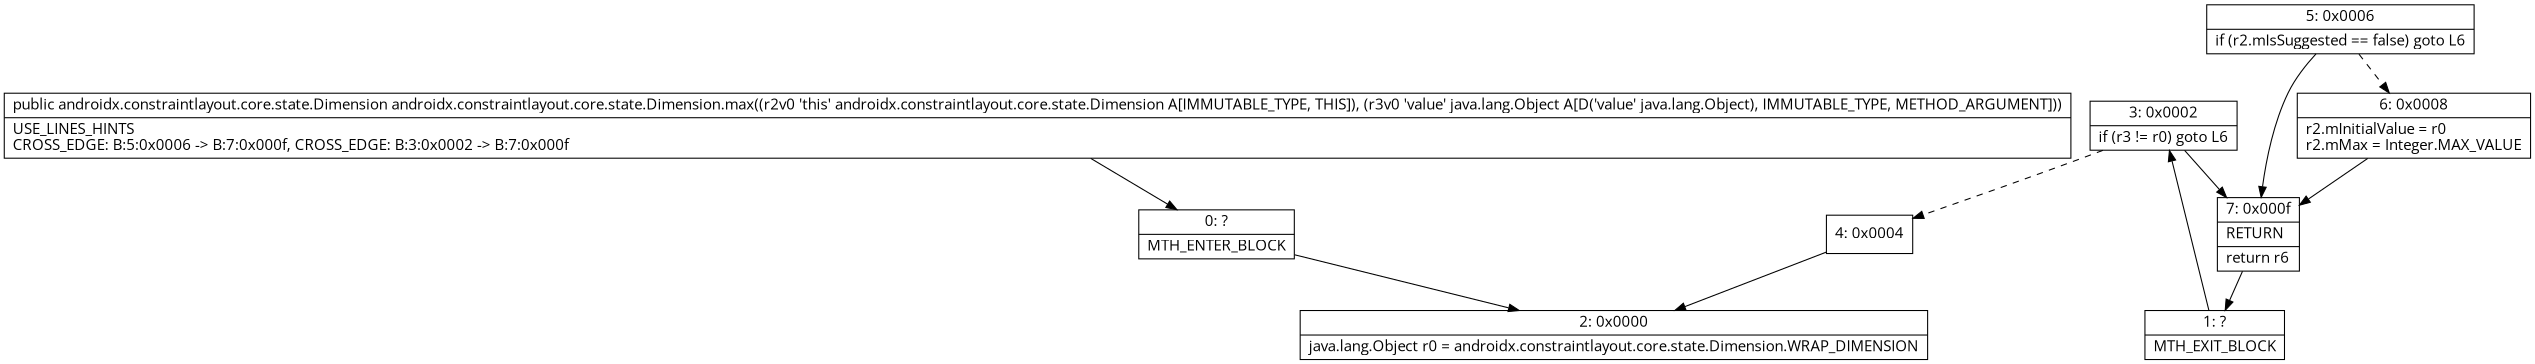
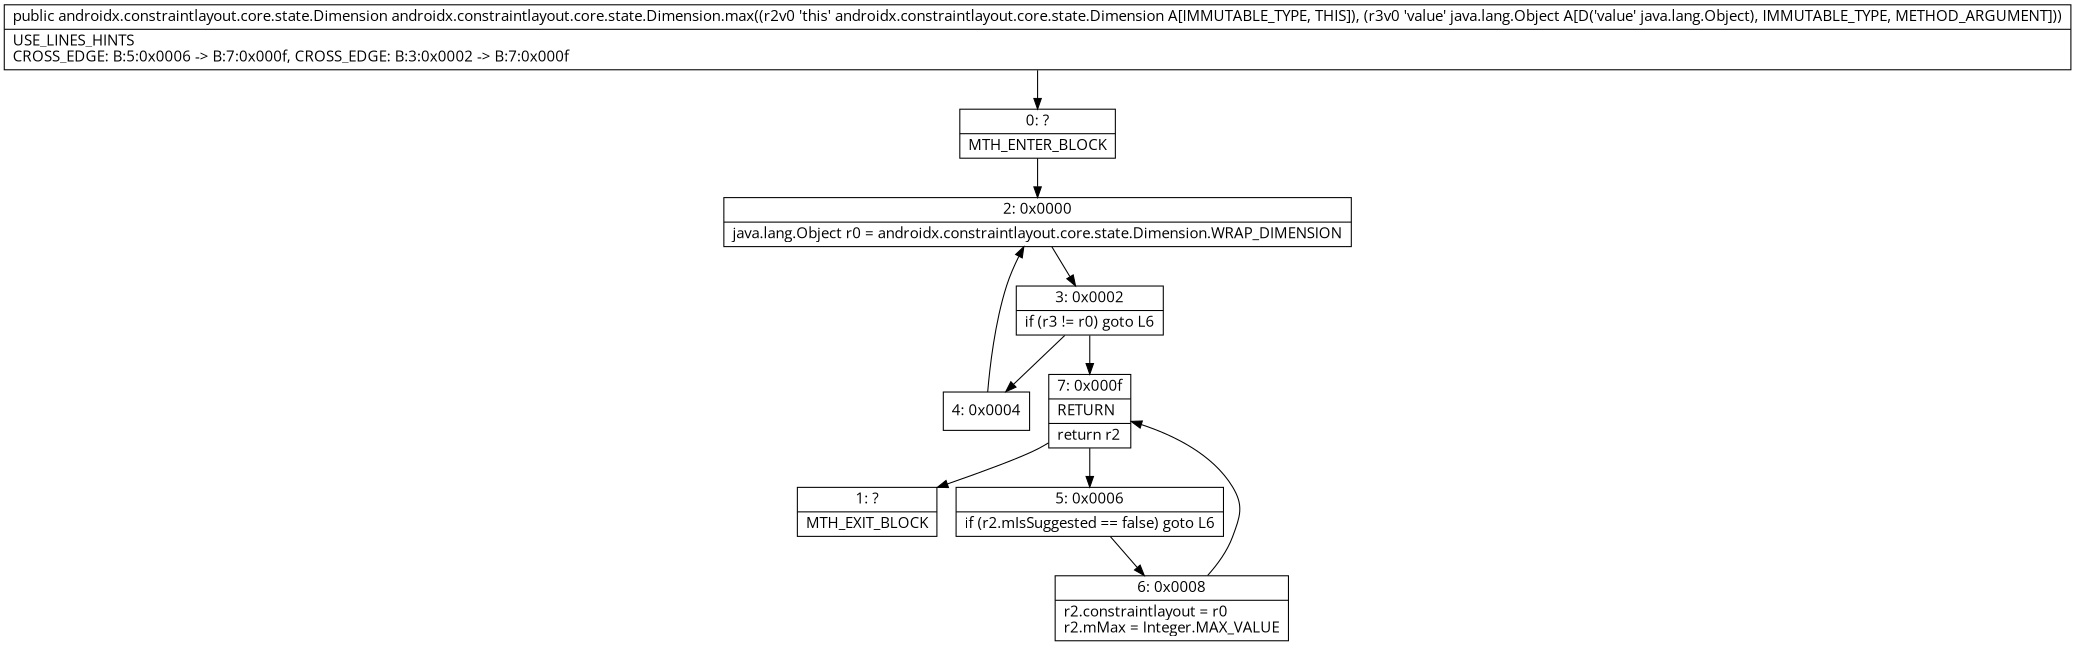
edge "5: 0x0006" -> "6: 0x0008": style dashed -> solid
edge "5: 0x0006" -> "7: 0x000f": reversed
node "6: 0x0008": text "r2.mInitialValue = r0" -> "r2.constraintlayout = r0"
edge "3: 0x0002" -> "4: 0x0004": style dashed -> solid
edge "1: ?" -> "3: 0x0002": now "2: 0x0000" -> "3: 0x0002"
node "7: 0x000f": text "return r6" -> "return r2"
